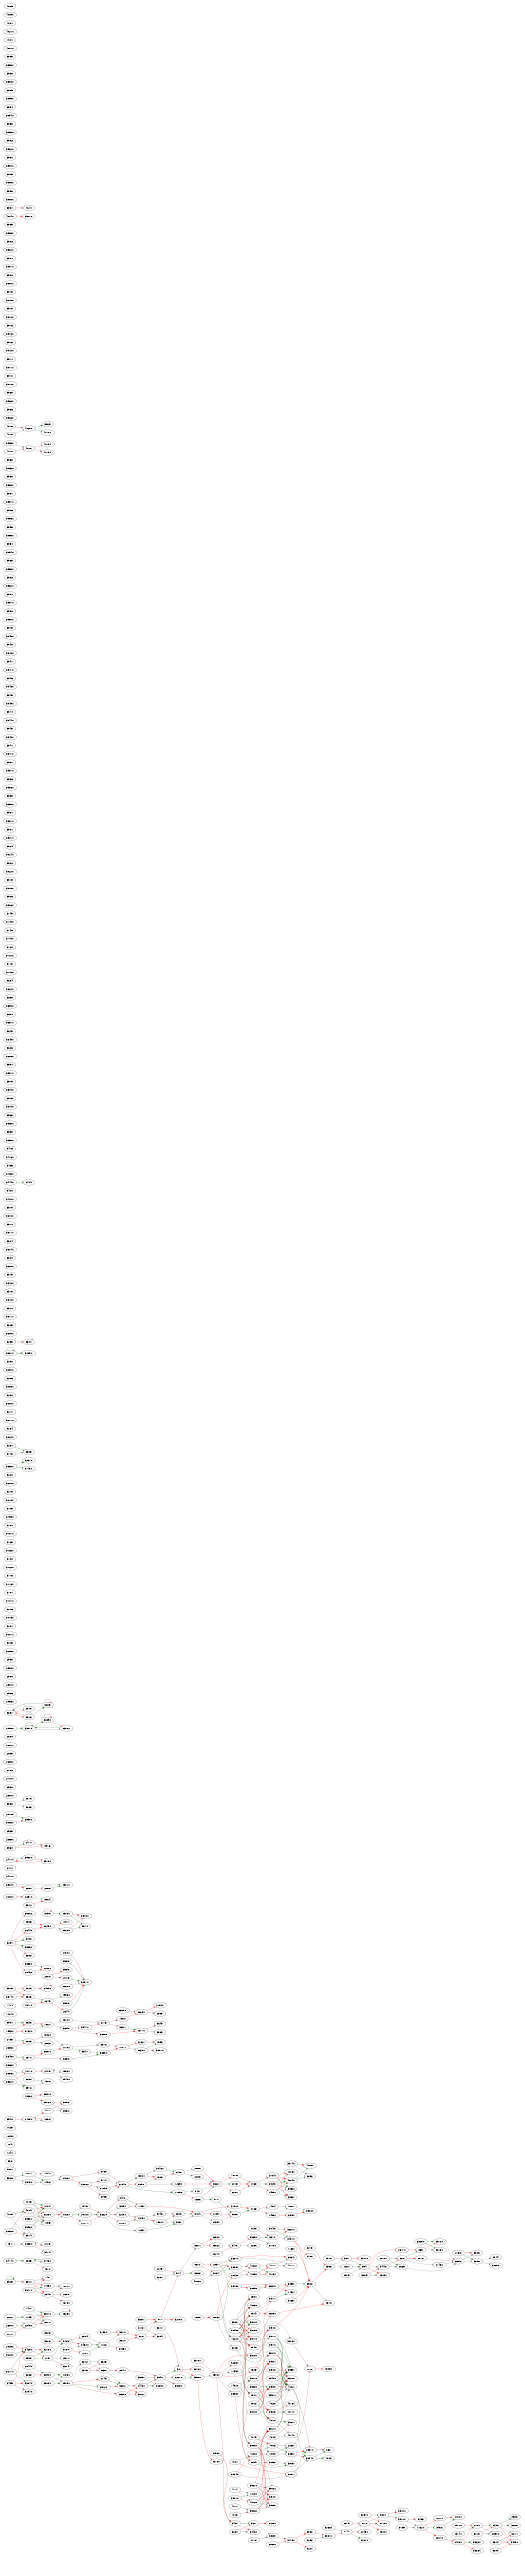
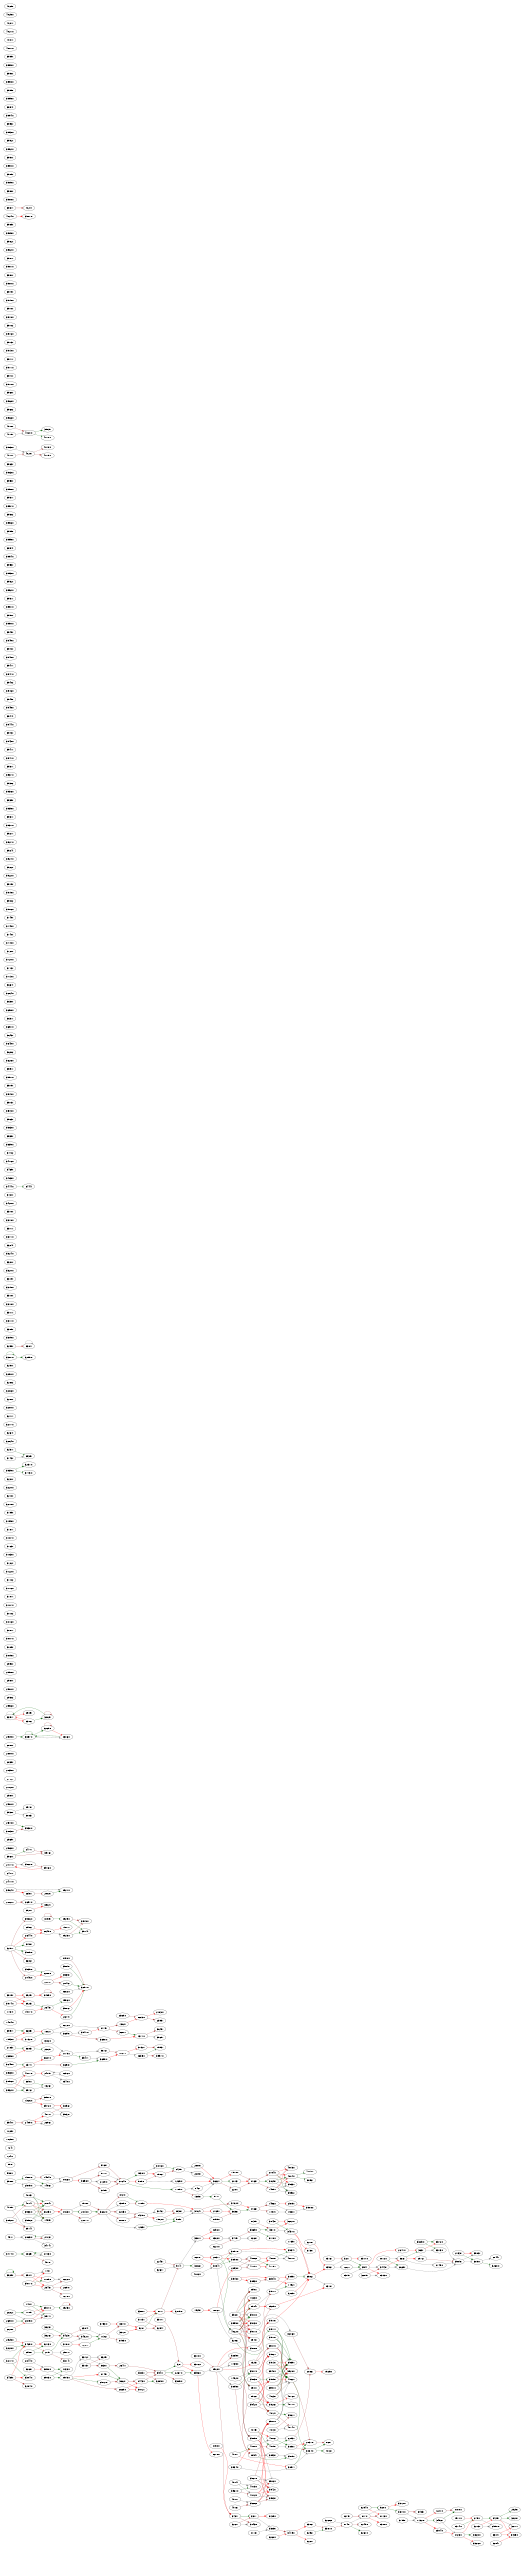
node "3914+": removed
